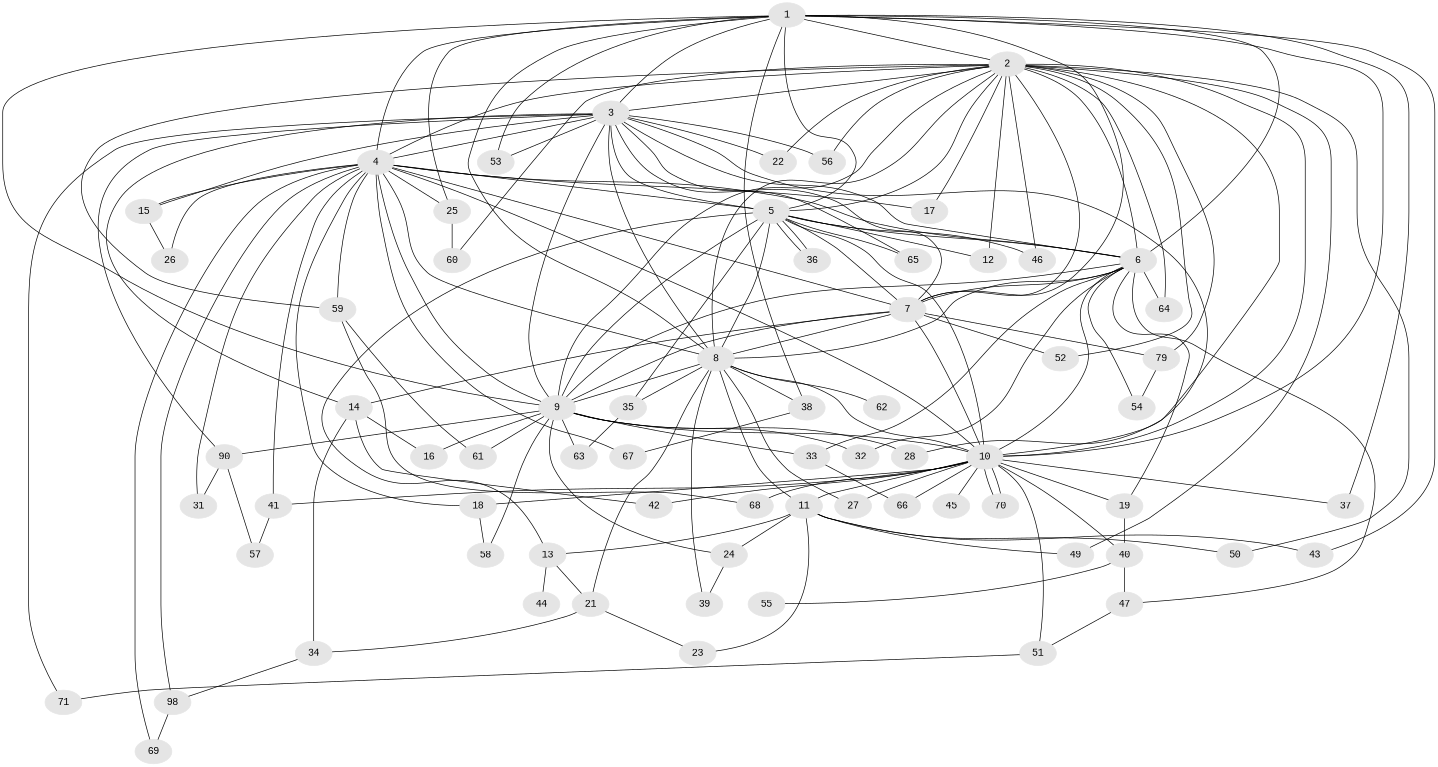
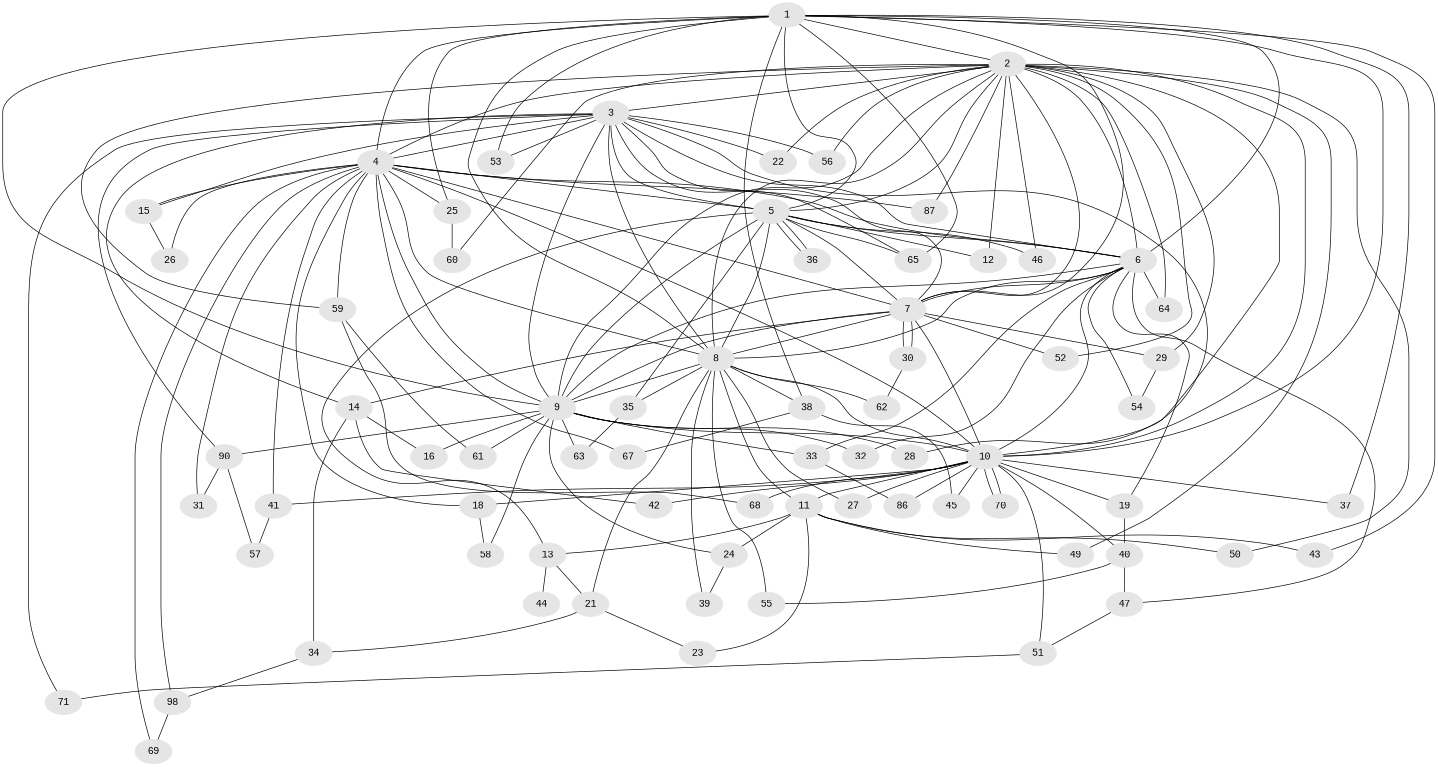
edge "1" -- "3": now "1" -- "65"
node "17": label "17" -> "87"
edge "5" -- "10": removed
node "30": added
node "79": label "79" -> "29"
edge "38" -- "45": added
edge "8" -- "55": added
node "66": label "66" -> "86"
